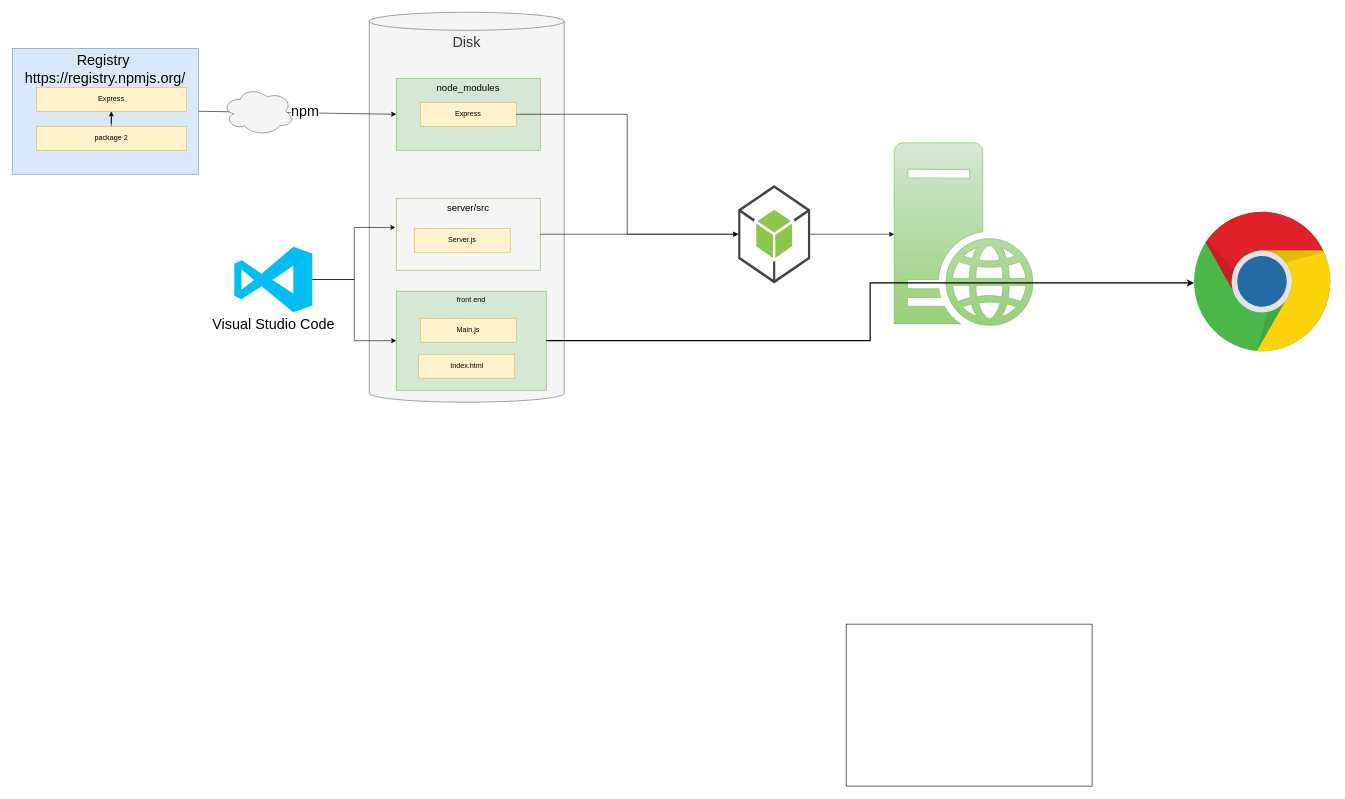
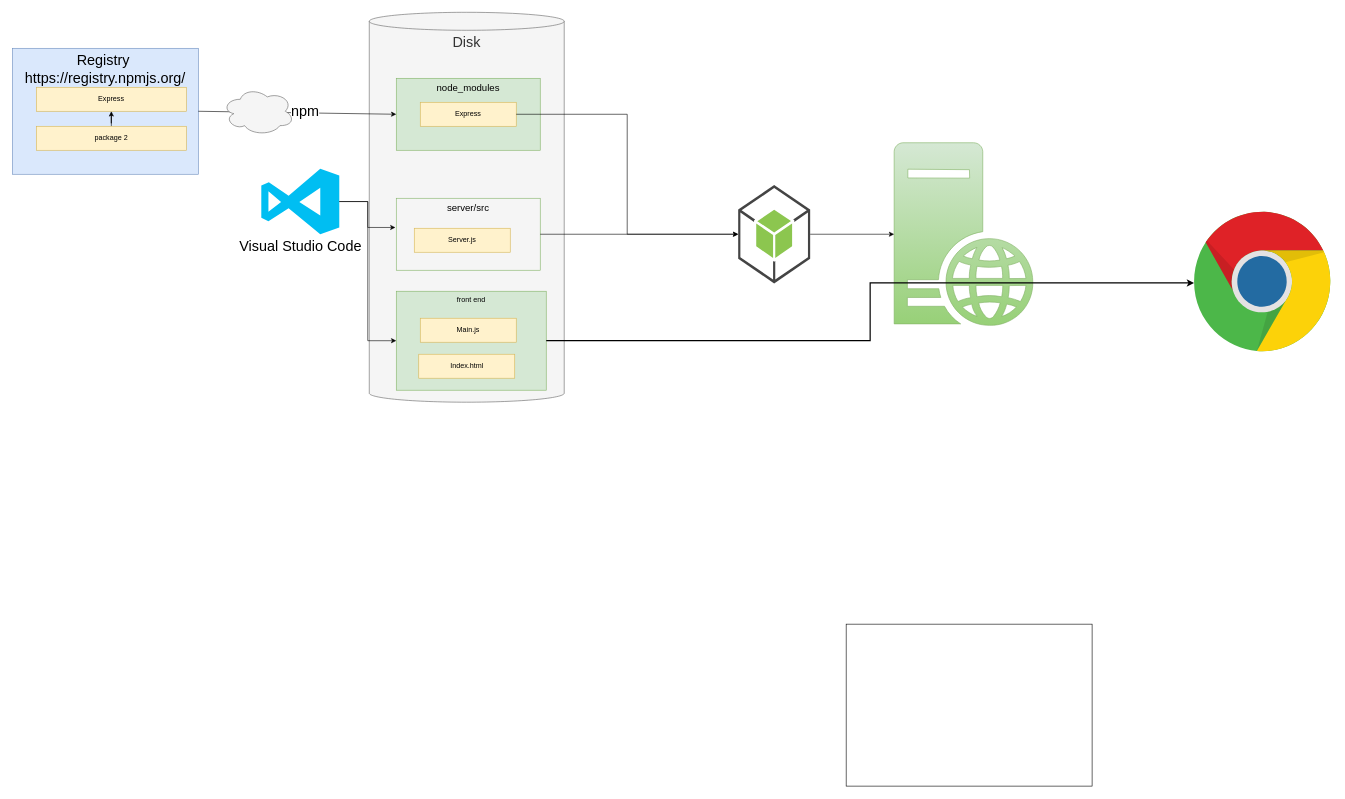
node "Visual Studio Code": moved (273, 280) -> (300, 202)
